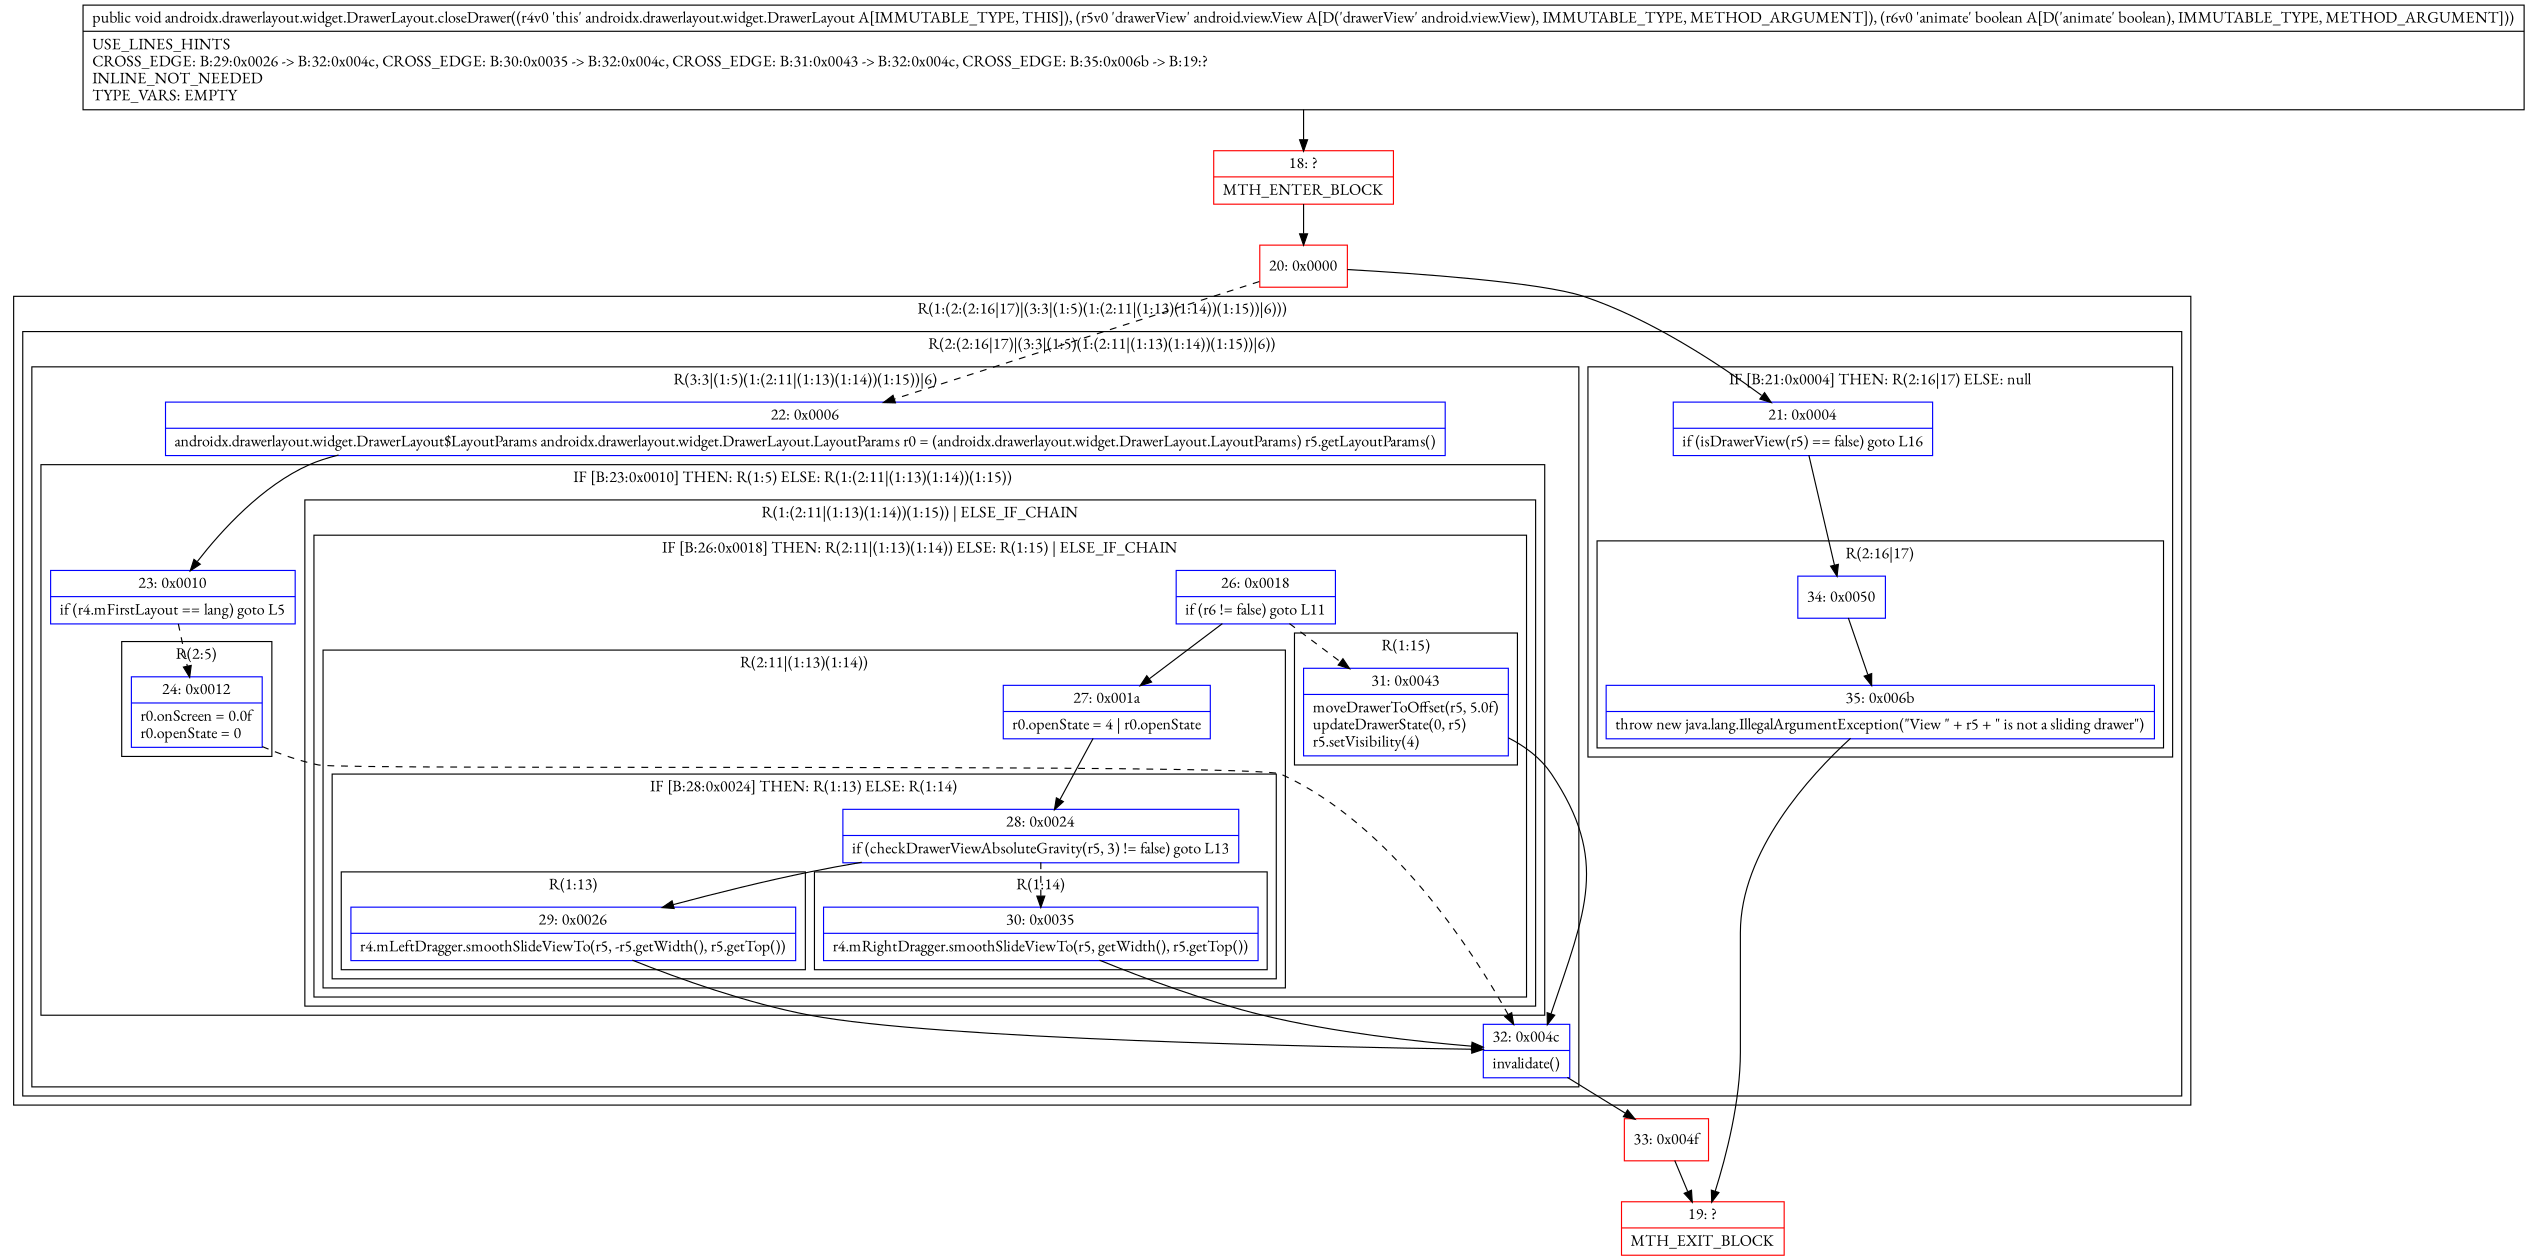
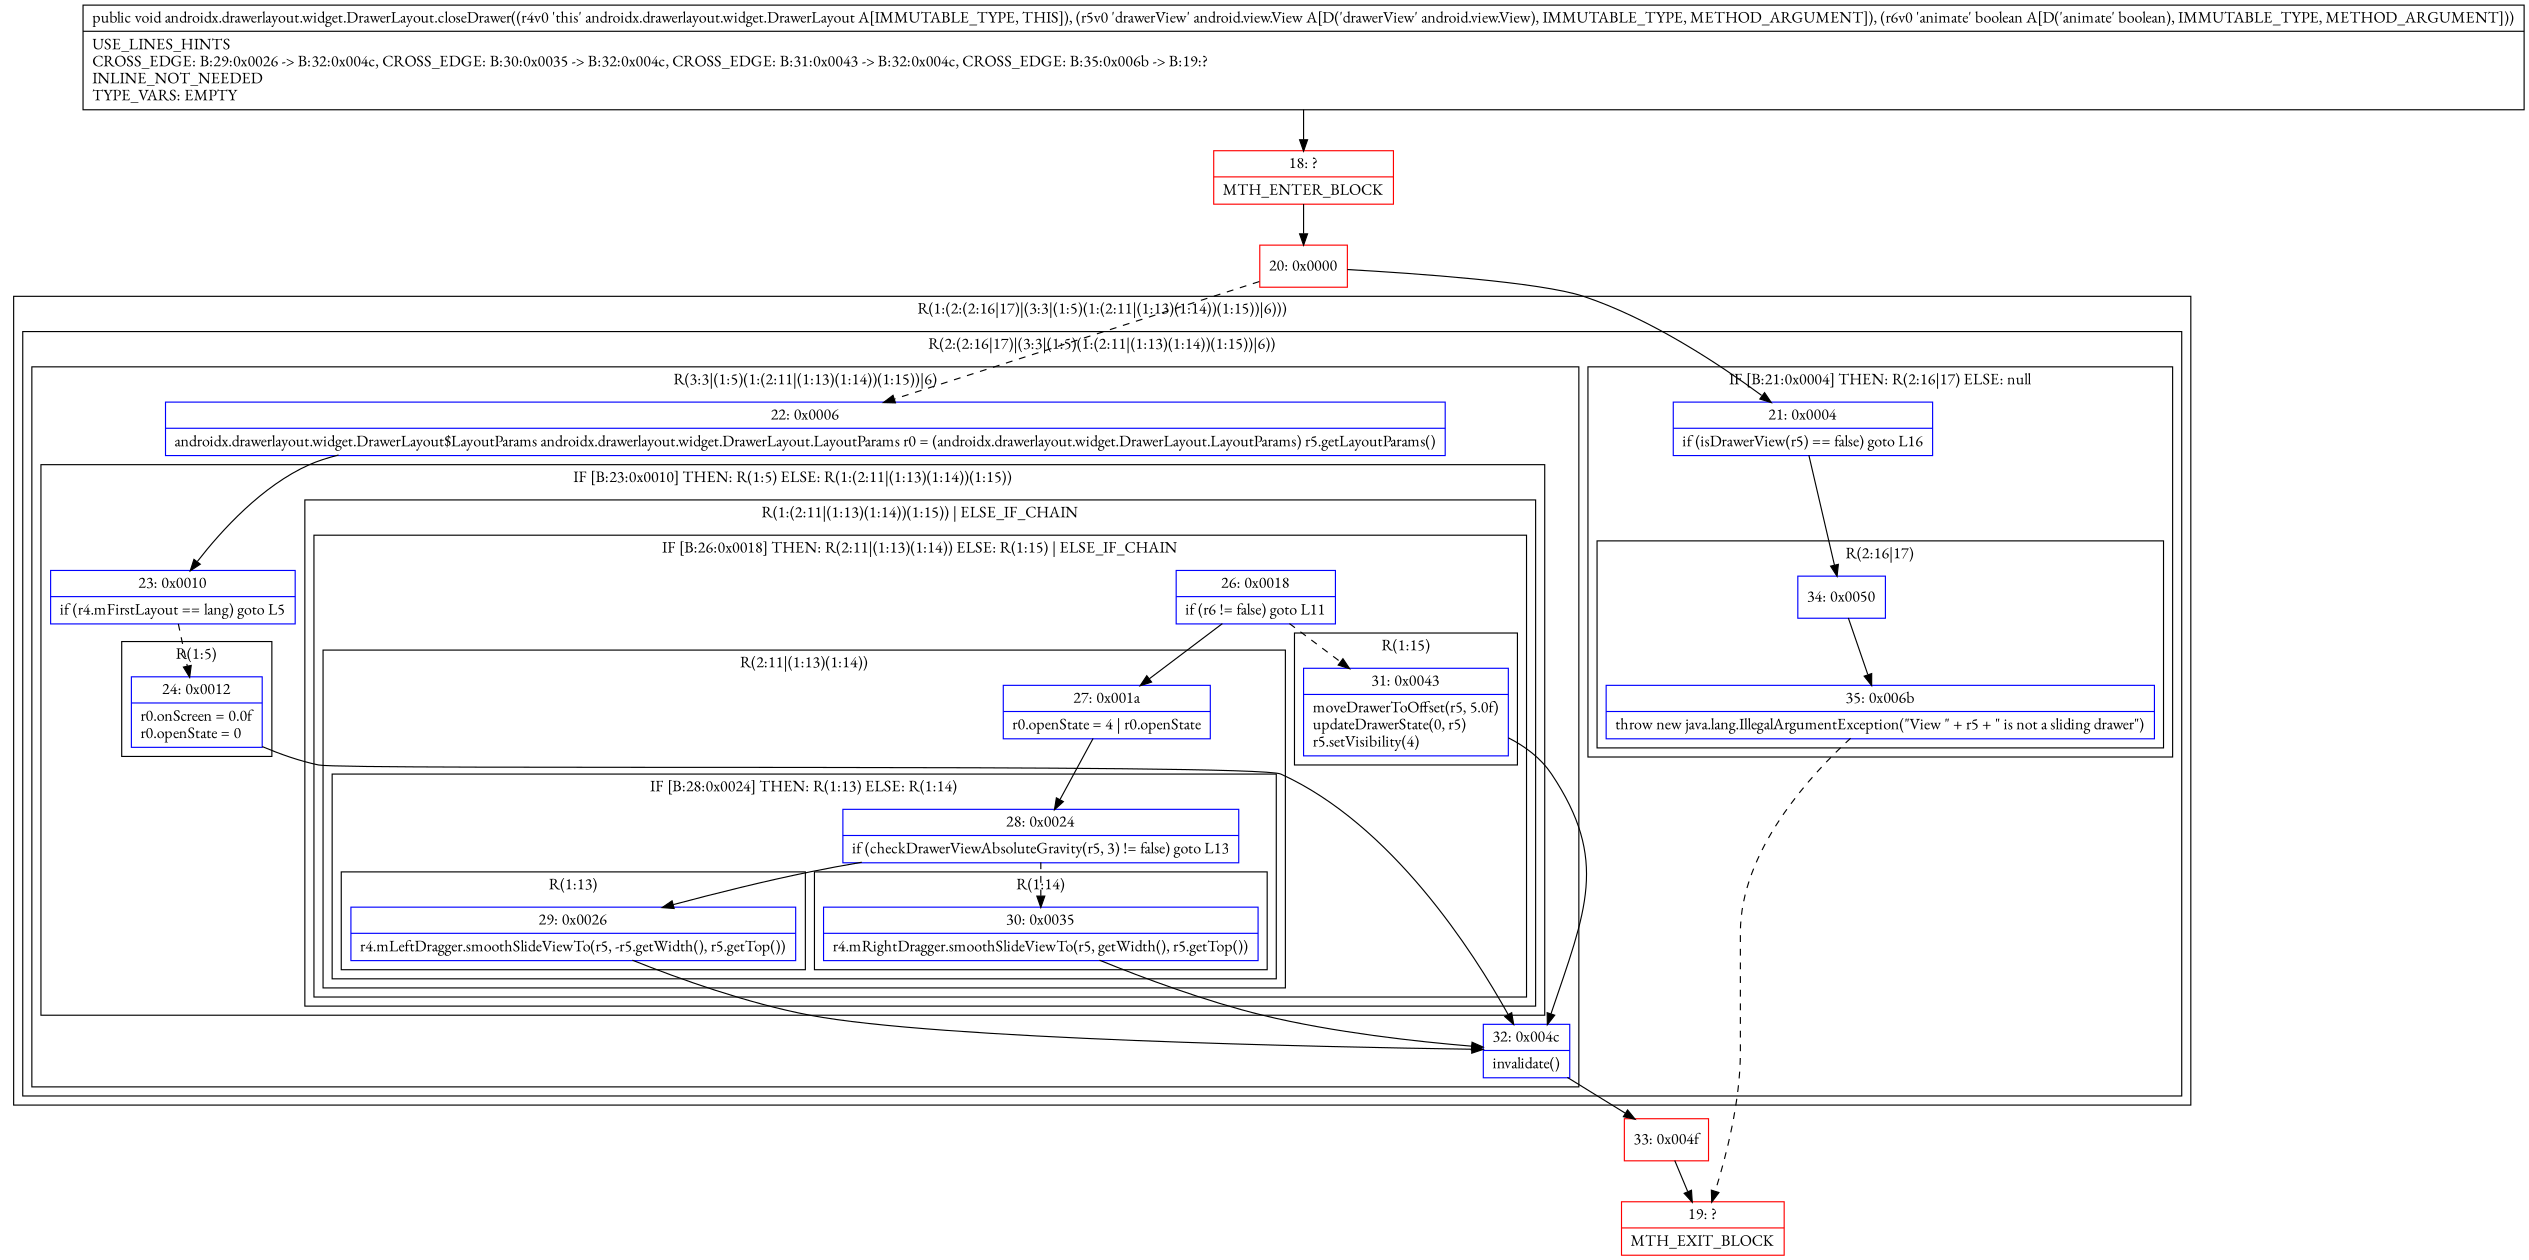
cluster "R(2:5)": label "R(2:5)" -> "R(1:5)"
edge "24: 0x0012" -> "32: 0x004c": style dashed -> solid
edge "35: 0x006b" -> "19: ?": style solid -> dashed
